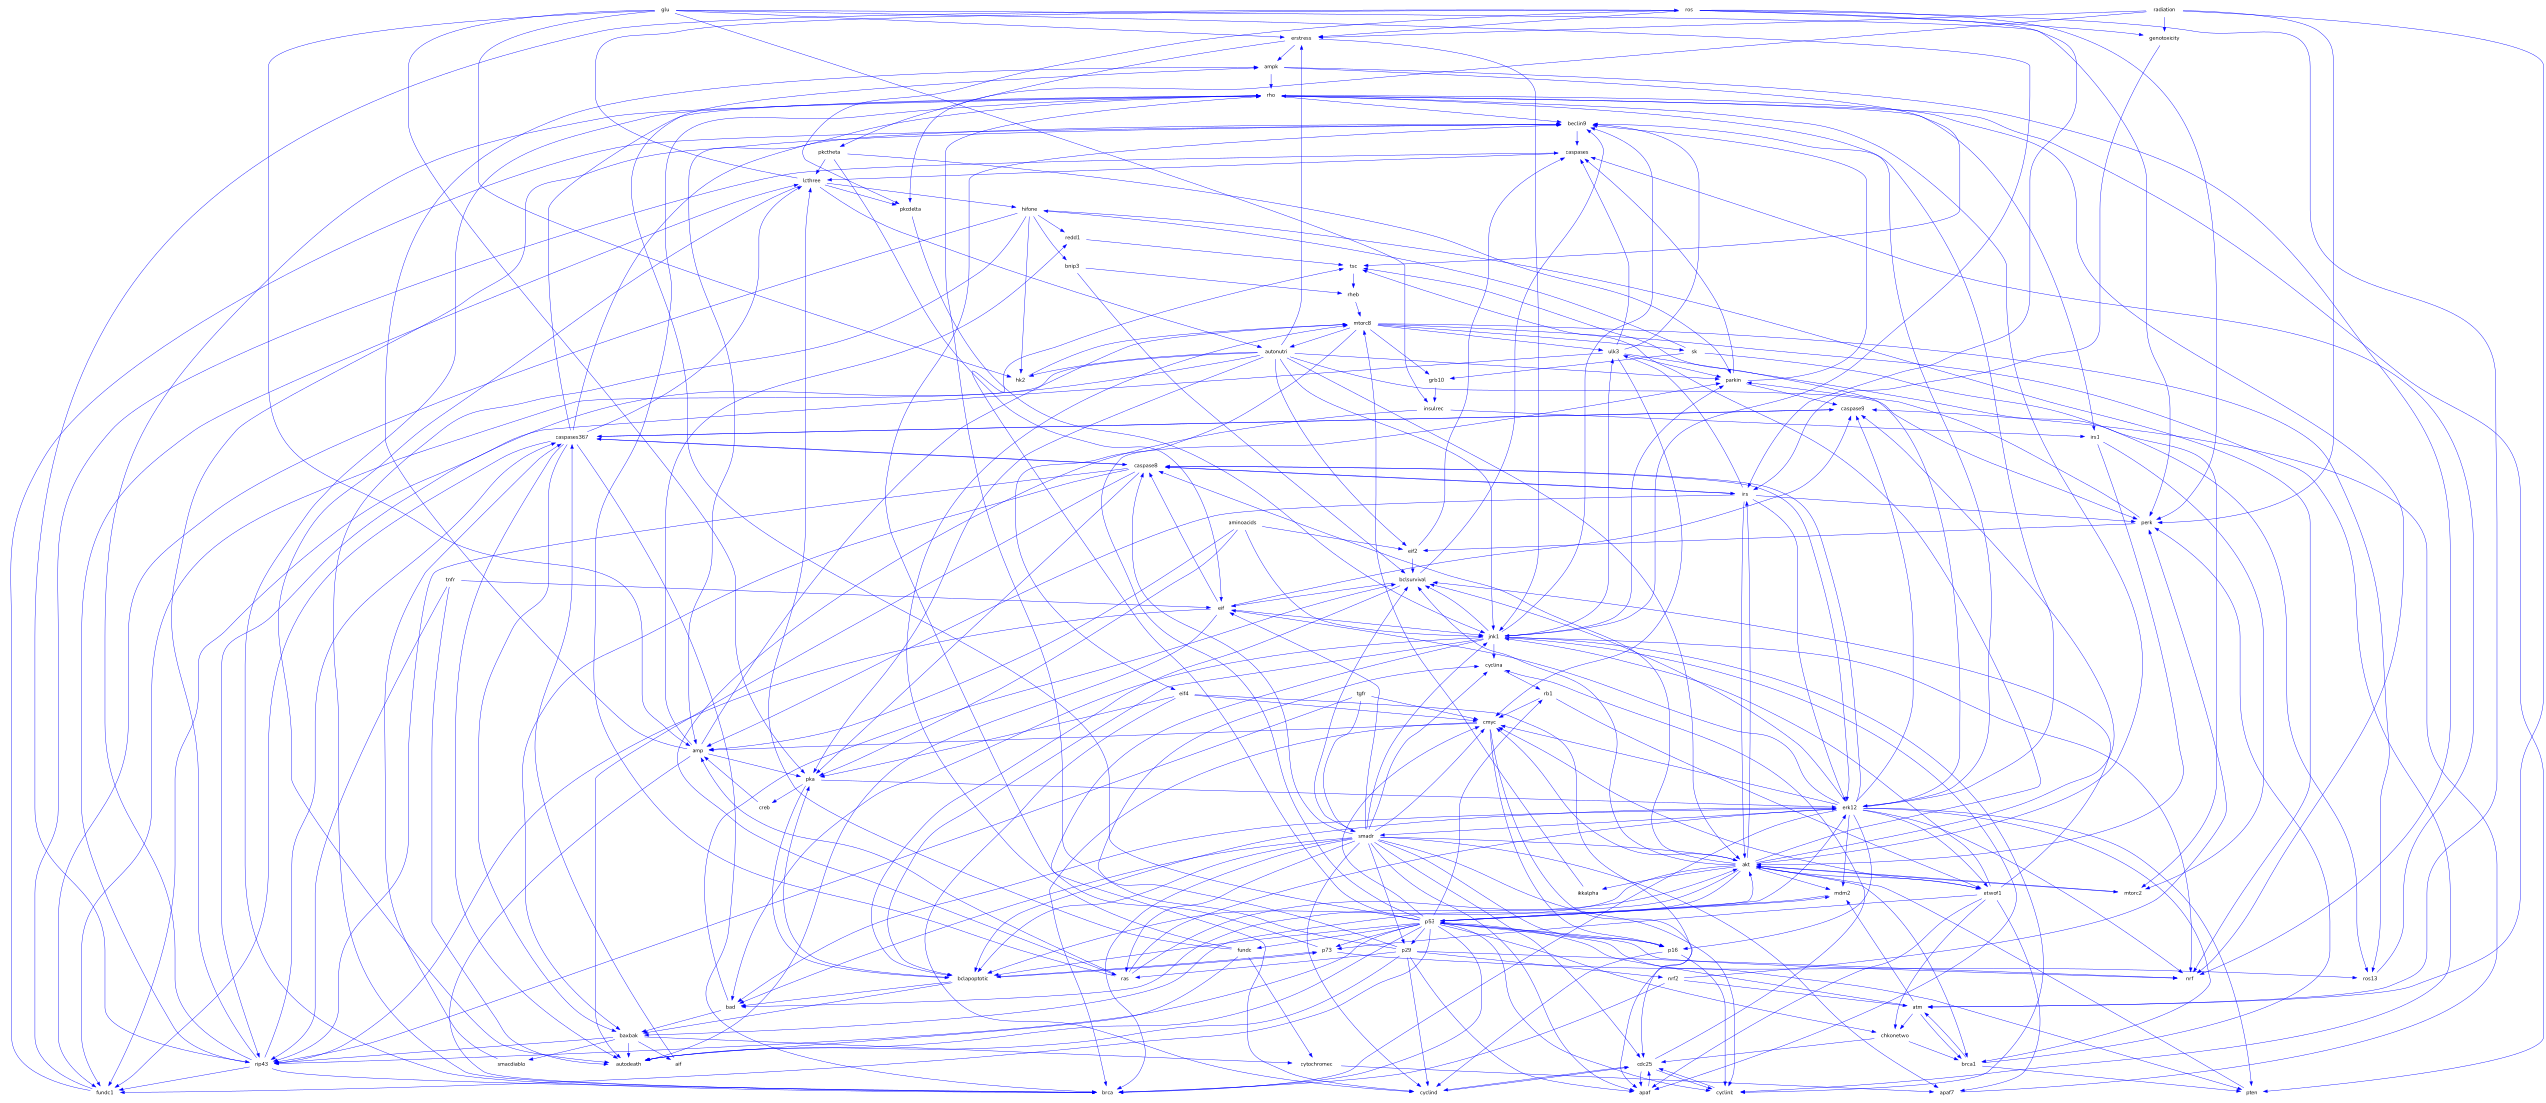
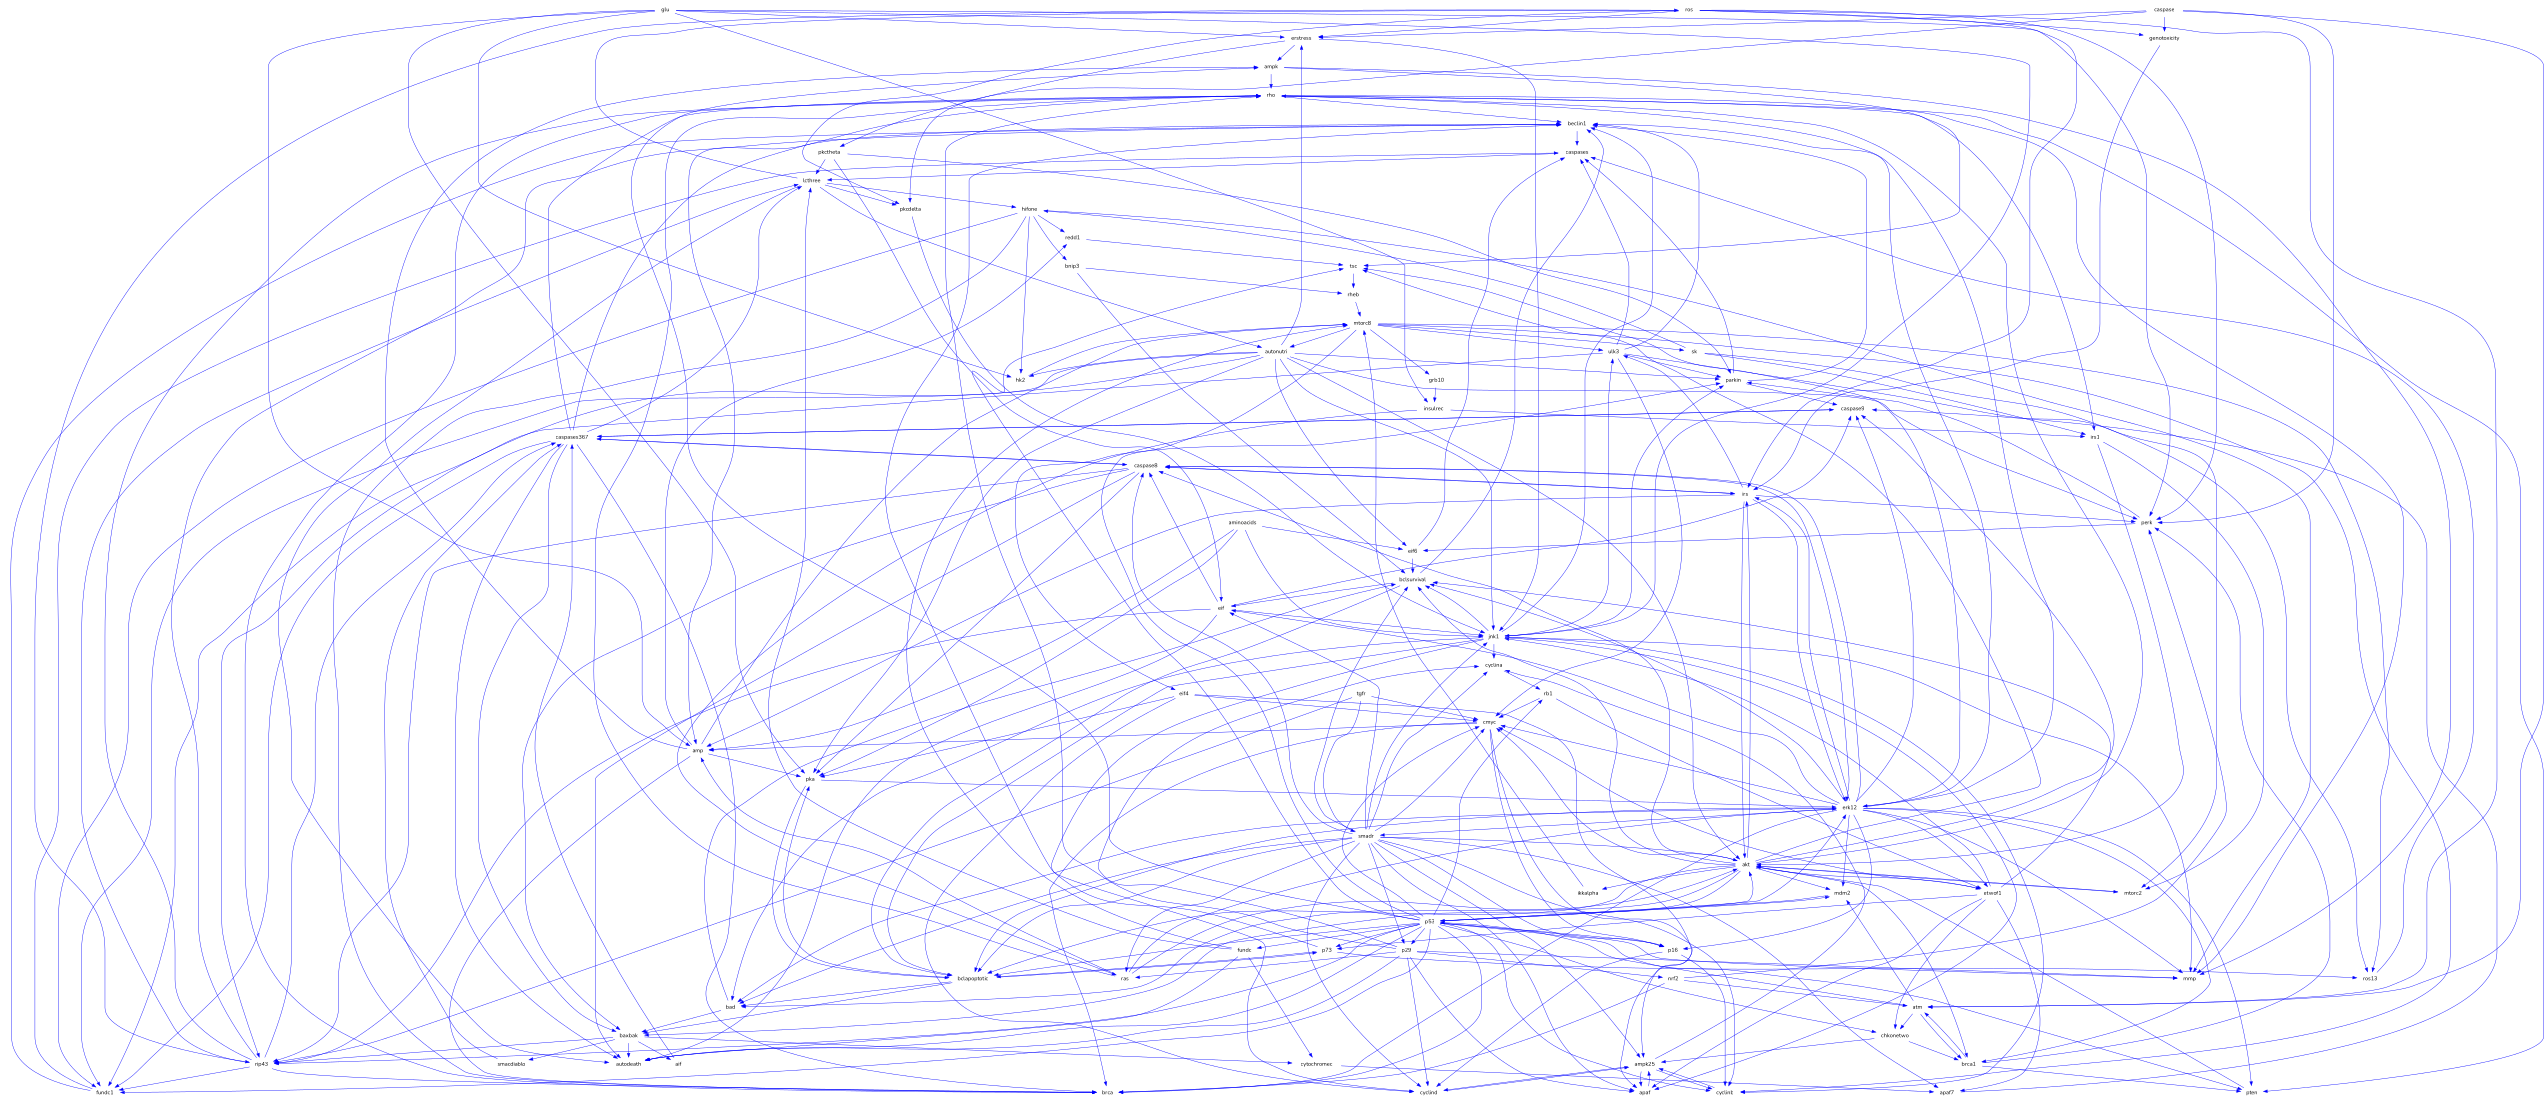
node "radiation": label "radiation" -> "caspase"
node "beclin9": label "beclin9" -> "beclin1"
edge "sk" -> "grb10": now "sk" -> "irs1"
node "eif2": label "eif2" -> "eif6"
node "tnfr": removed
edge "erk12" -> "irs": added
node "creb": removed
edge "smadr" -> "brca": removed
node "nrf": label "nrf" -> "mmp"
node "cdc25": label "cdc25" -> "ampk25"
